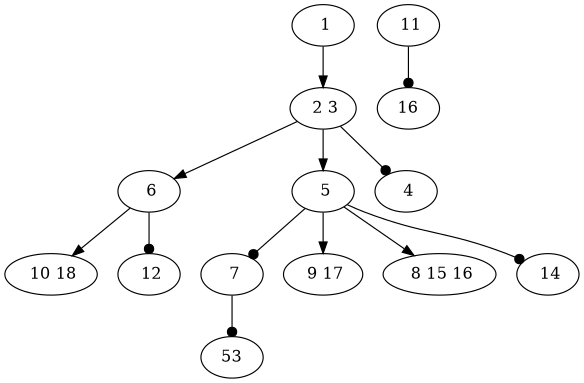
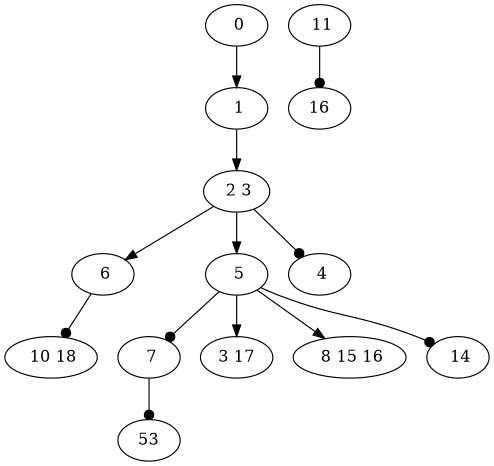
node "0": added
edge "6" -> "10 18": arrowhead normal -> dot
node "12": removed
node "9 17": label "9 17" -> "3 17"
